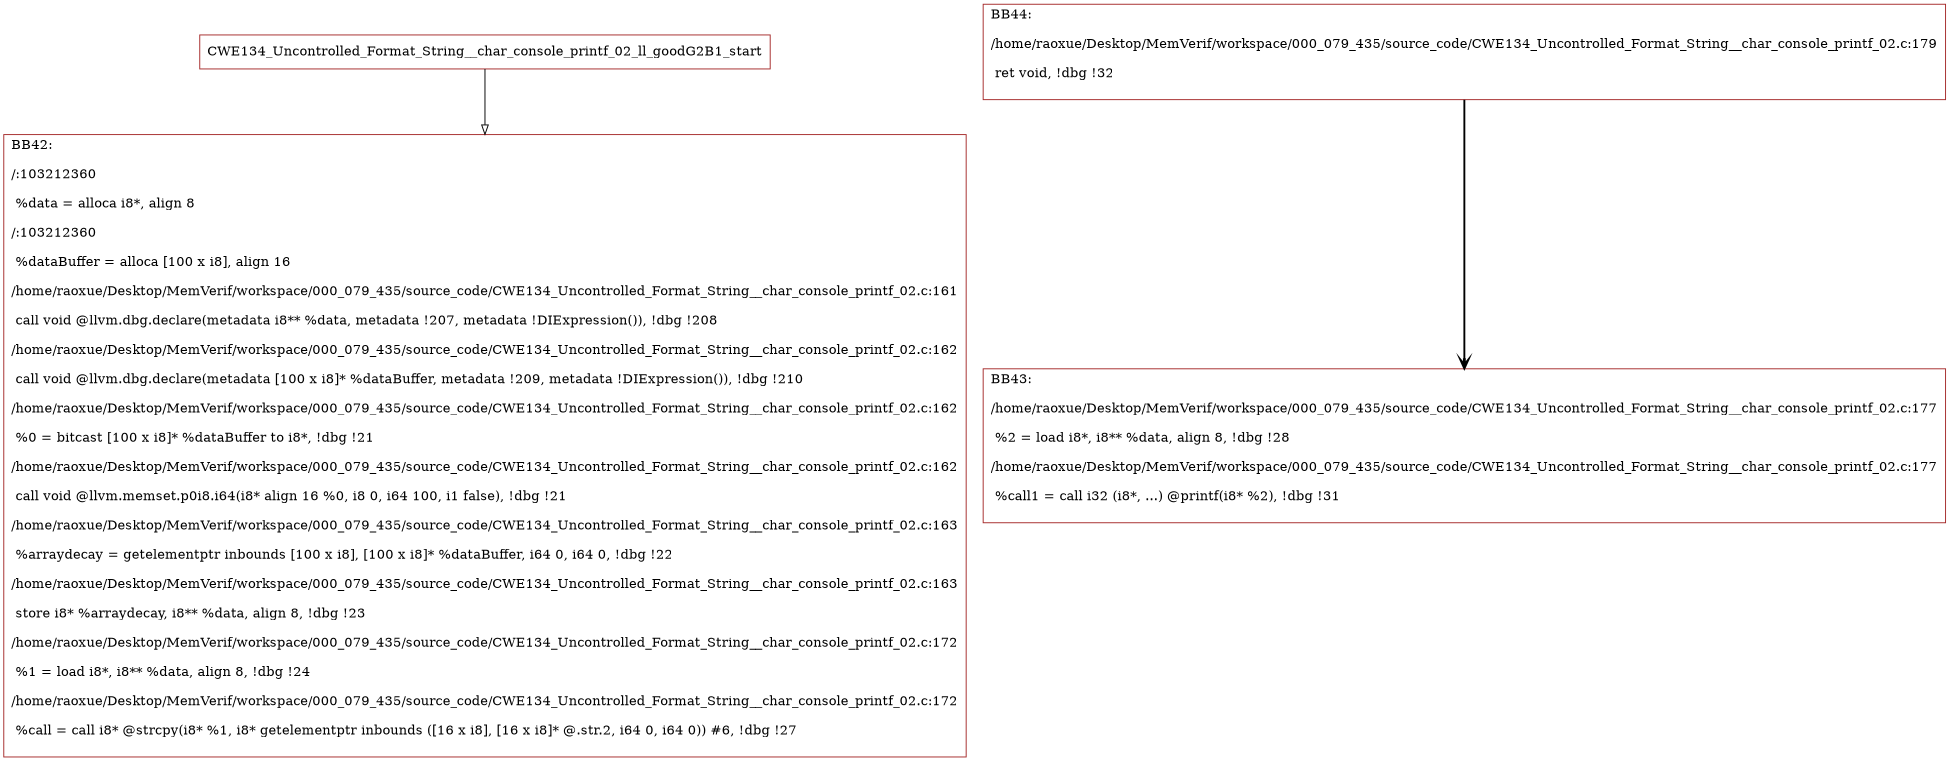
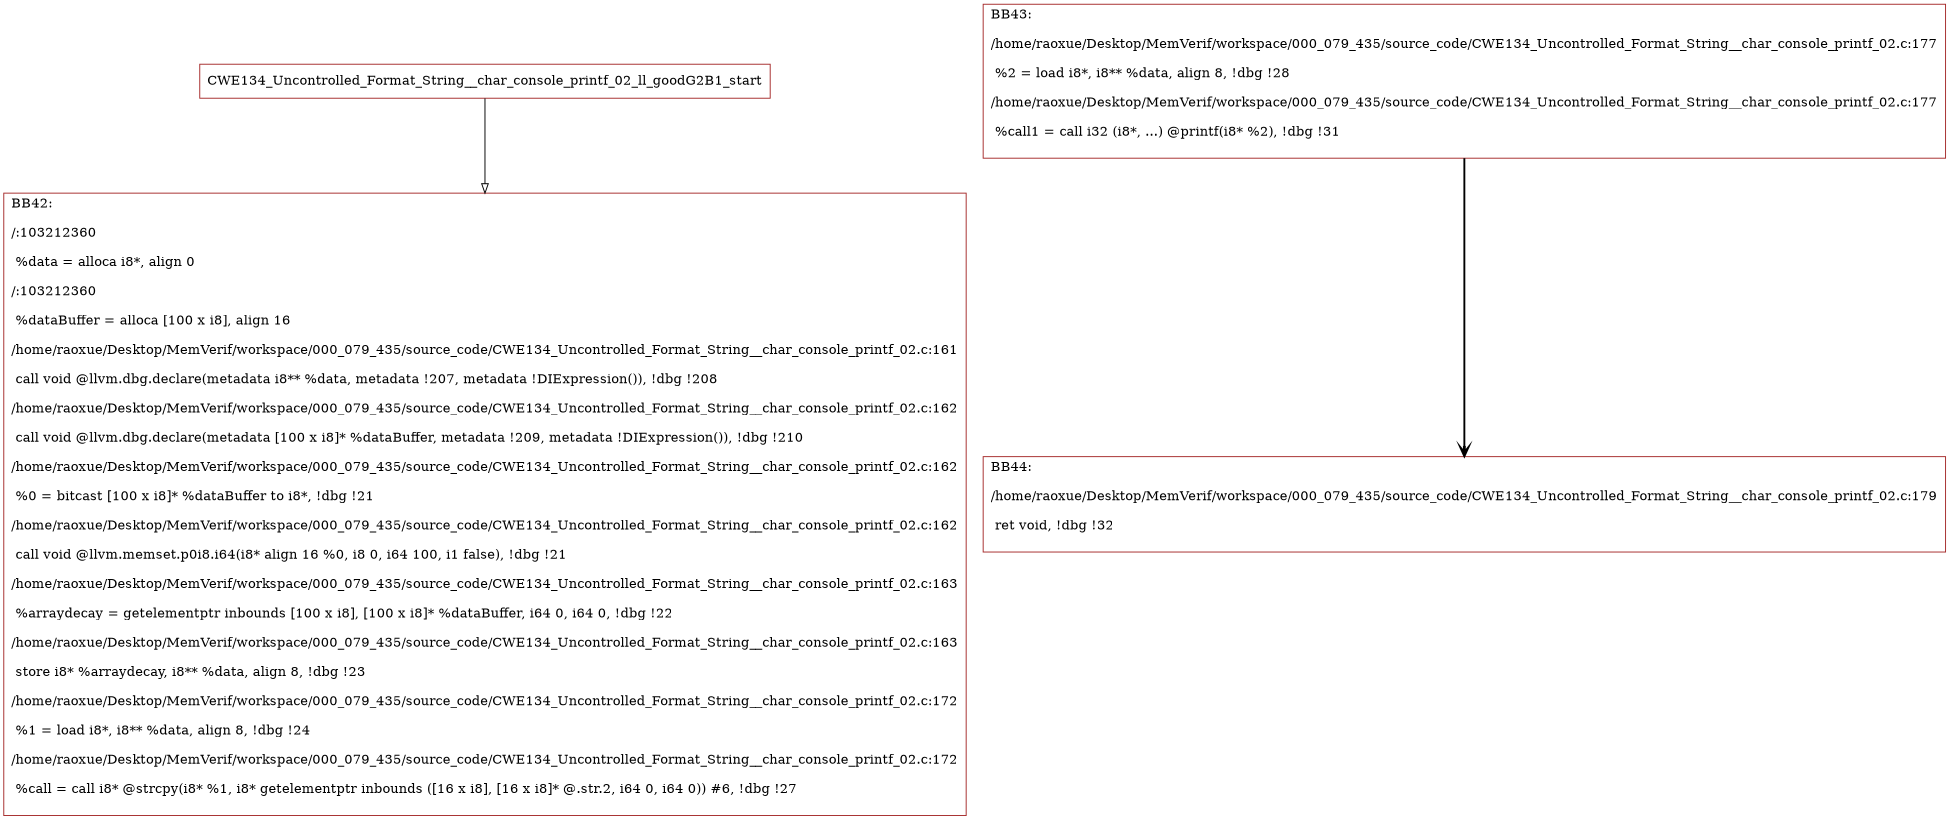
node "BB42:": text "%data = alloca i8*, align 8" -> "%data = alloca i8*, align 0"
edge "BB44:" -> "BB43:": reversed
